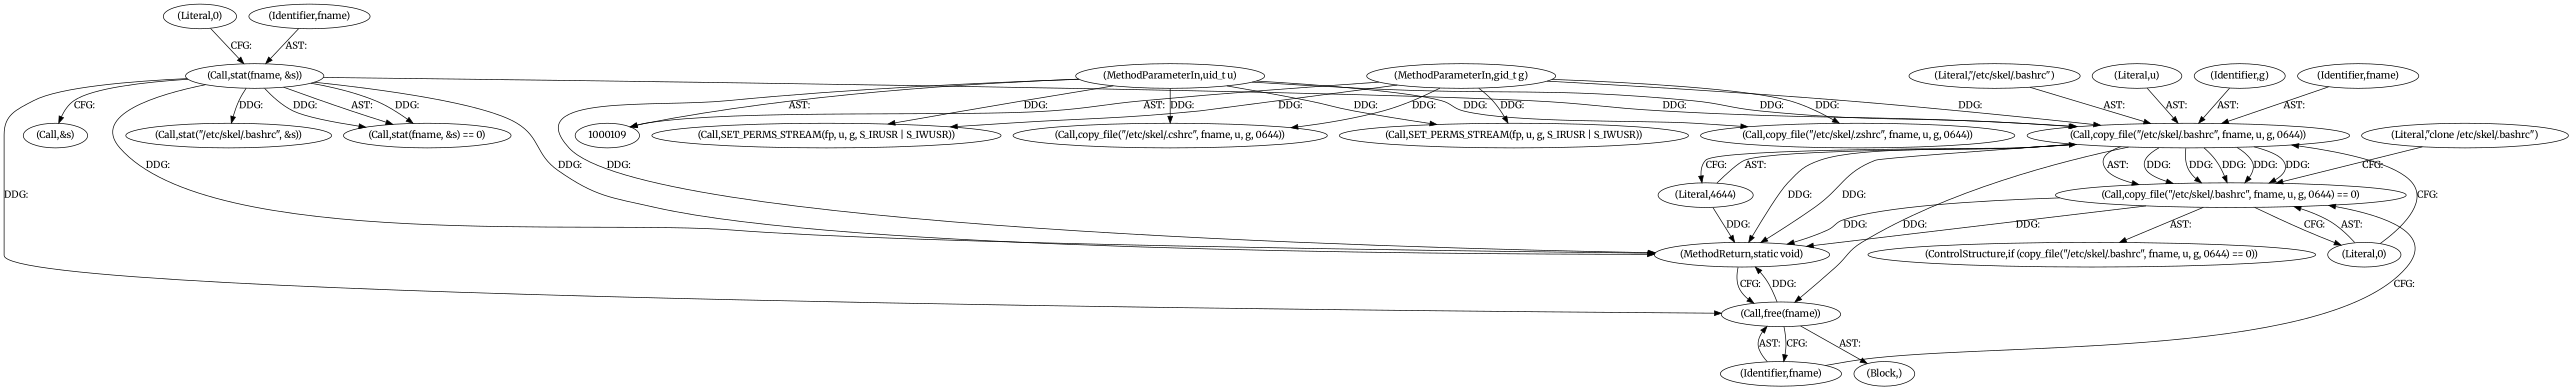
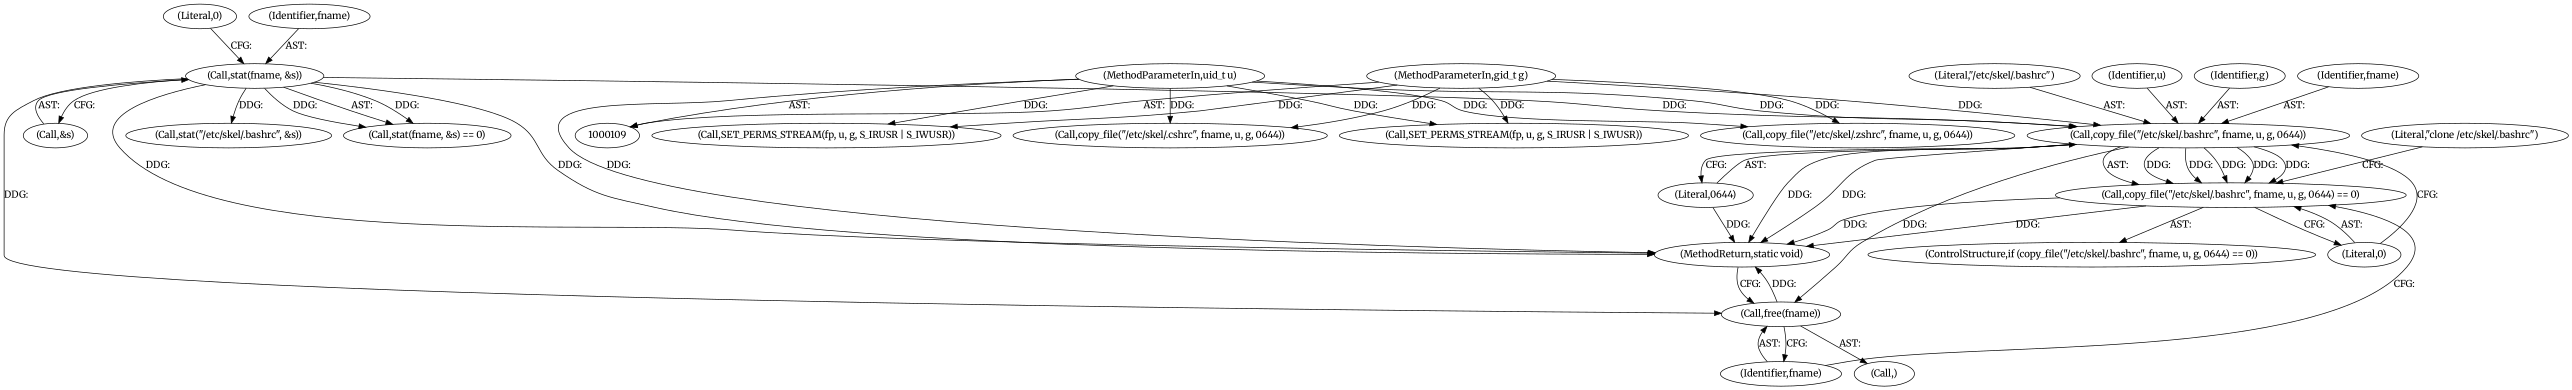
node "(Literal,u)": label "(Literal,u)" -> "(Identifier,u)"
edge "(Call,&s)" -> "(Call,stat(fname, &s))": added, label "AST:"
node "(Literal,4644)": label "(Literal,4644)" -> "(Literal,0644)"
node "(Block,)": label "(Block,)" -> "(Call,)"
